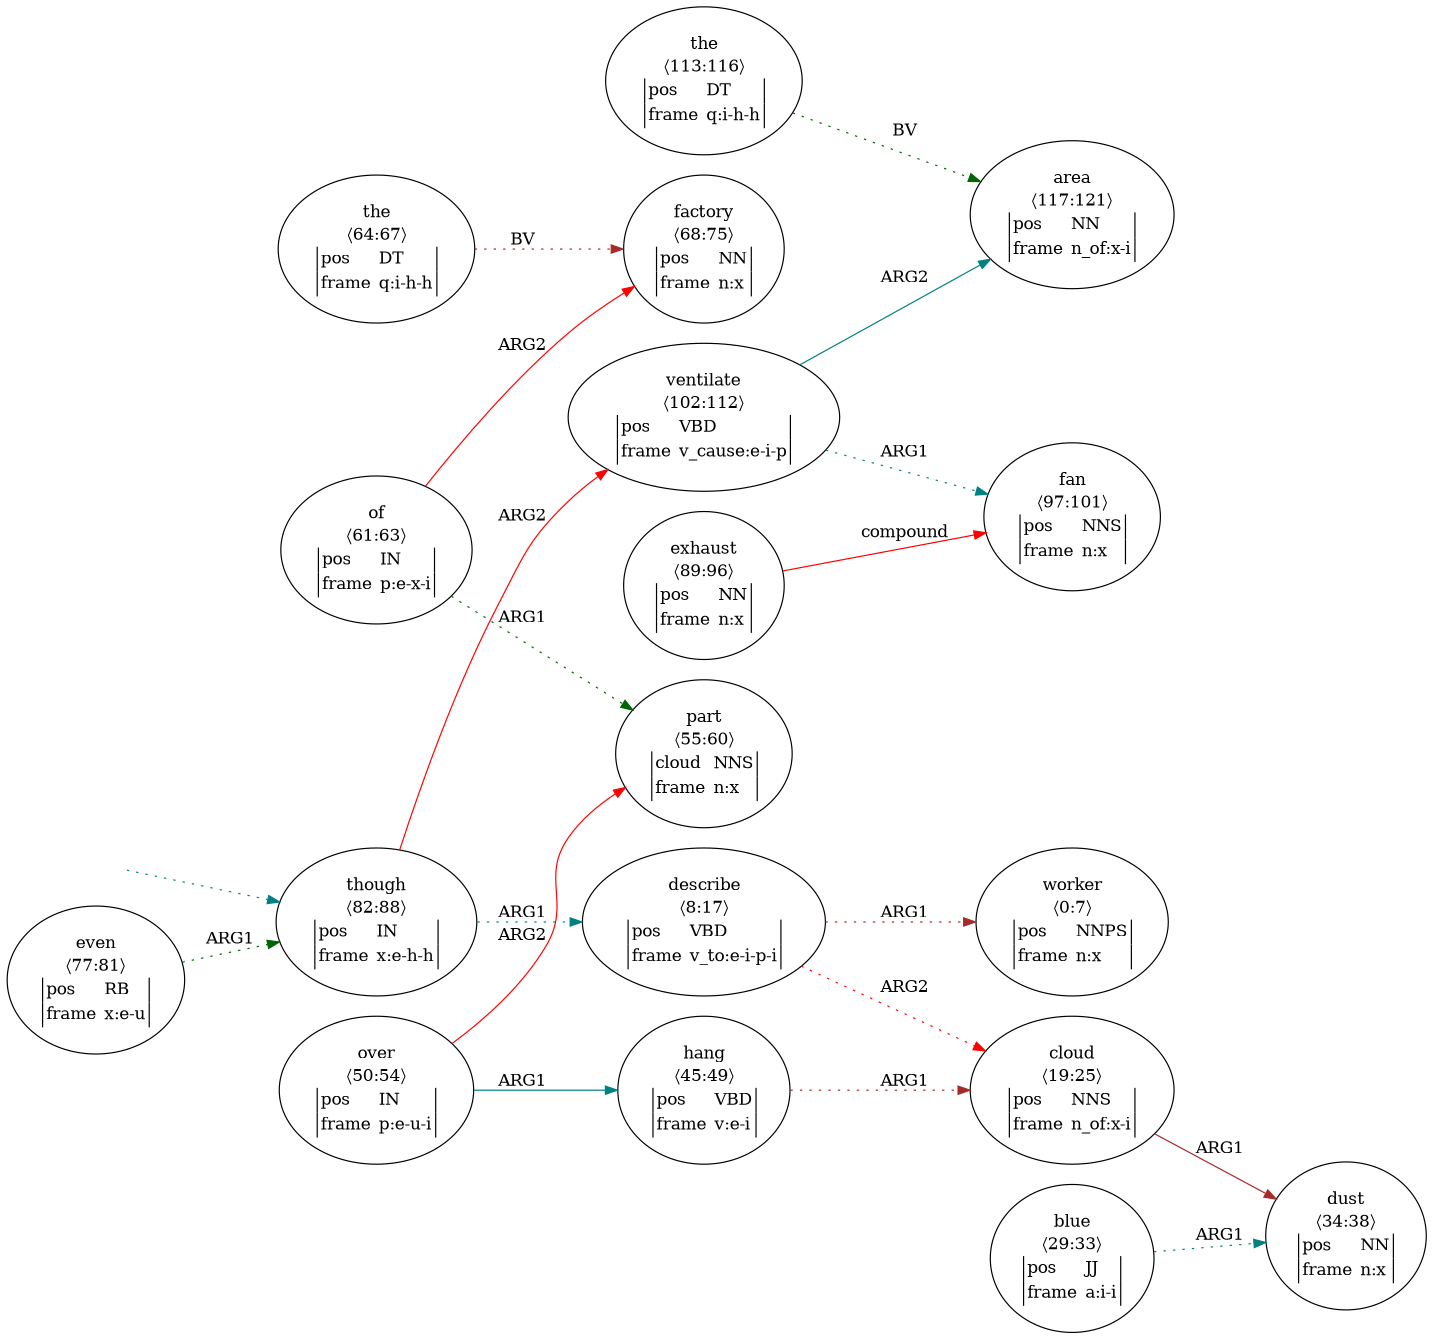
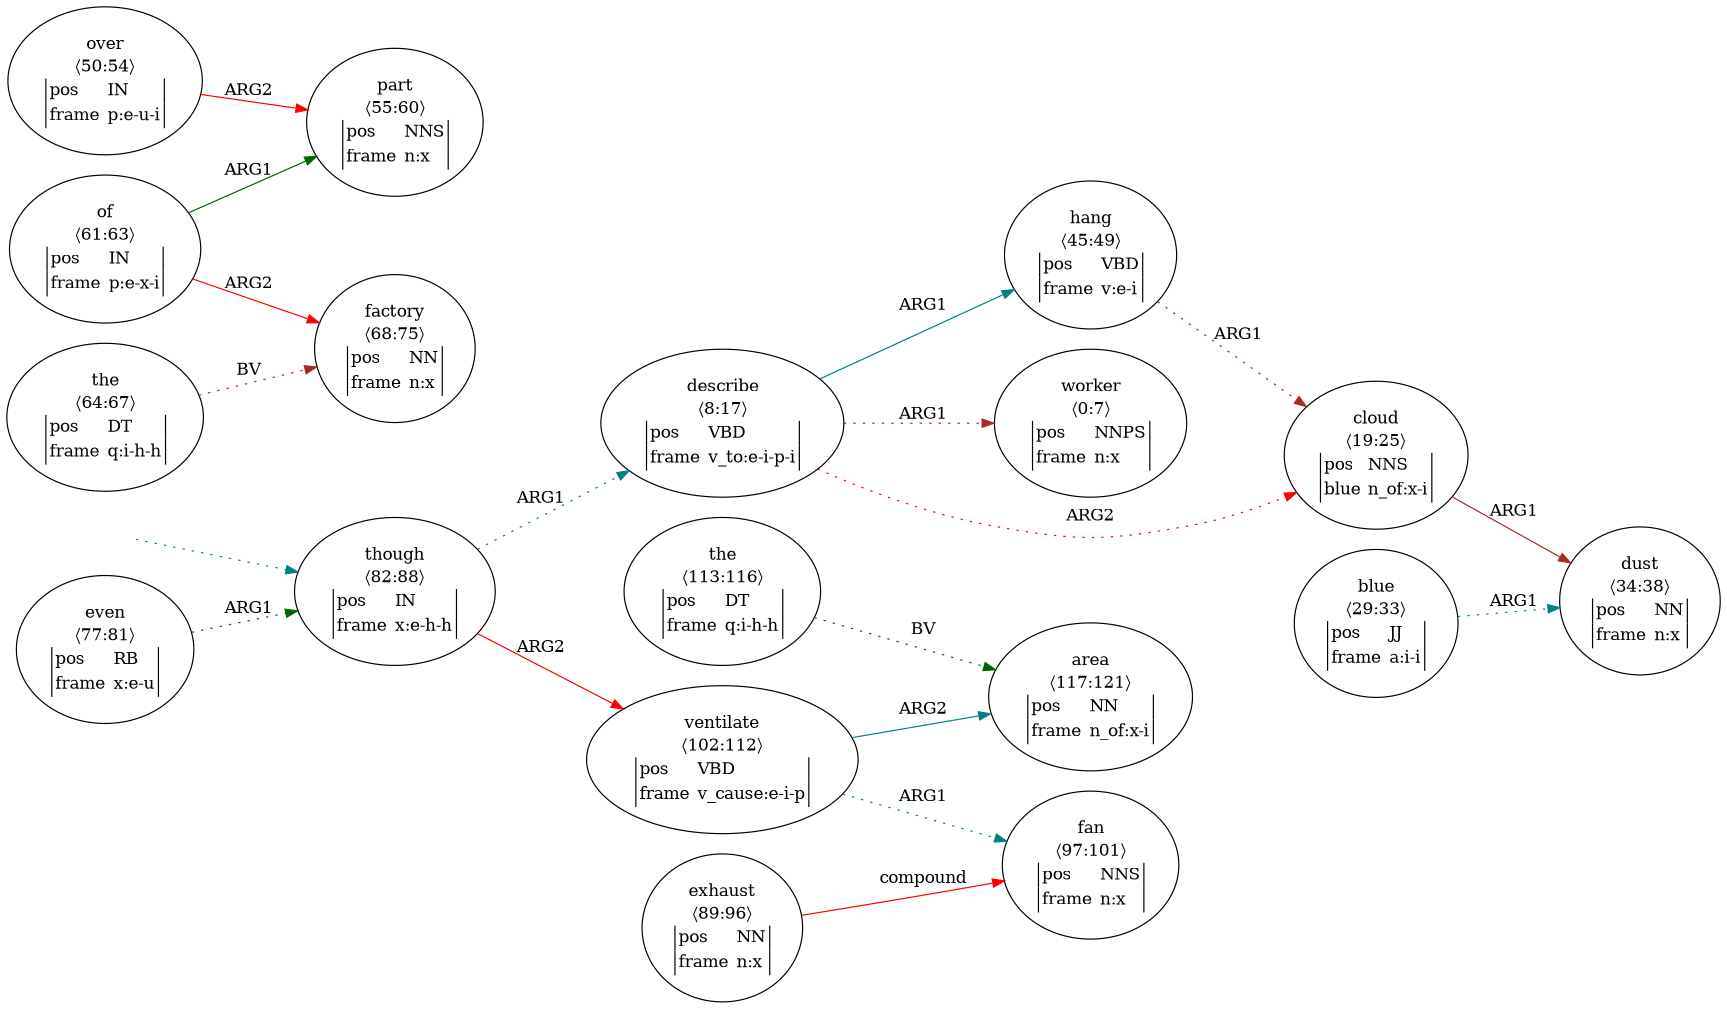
edge "of" -> "part": style dotted -> solid
node "part": text "cloud" -> "pos"
edge "over" -> "hang": now "describe" -> "hang"
node "cloud": text "frame" -> "blue"
